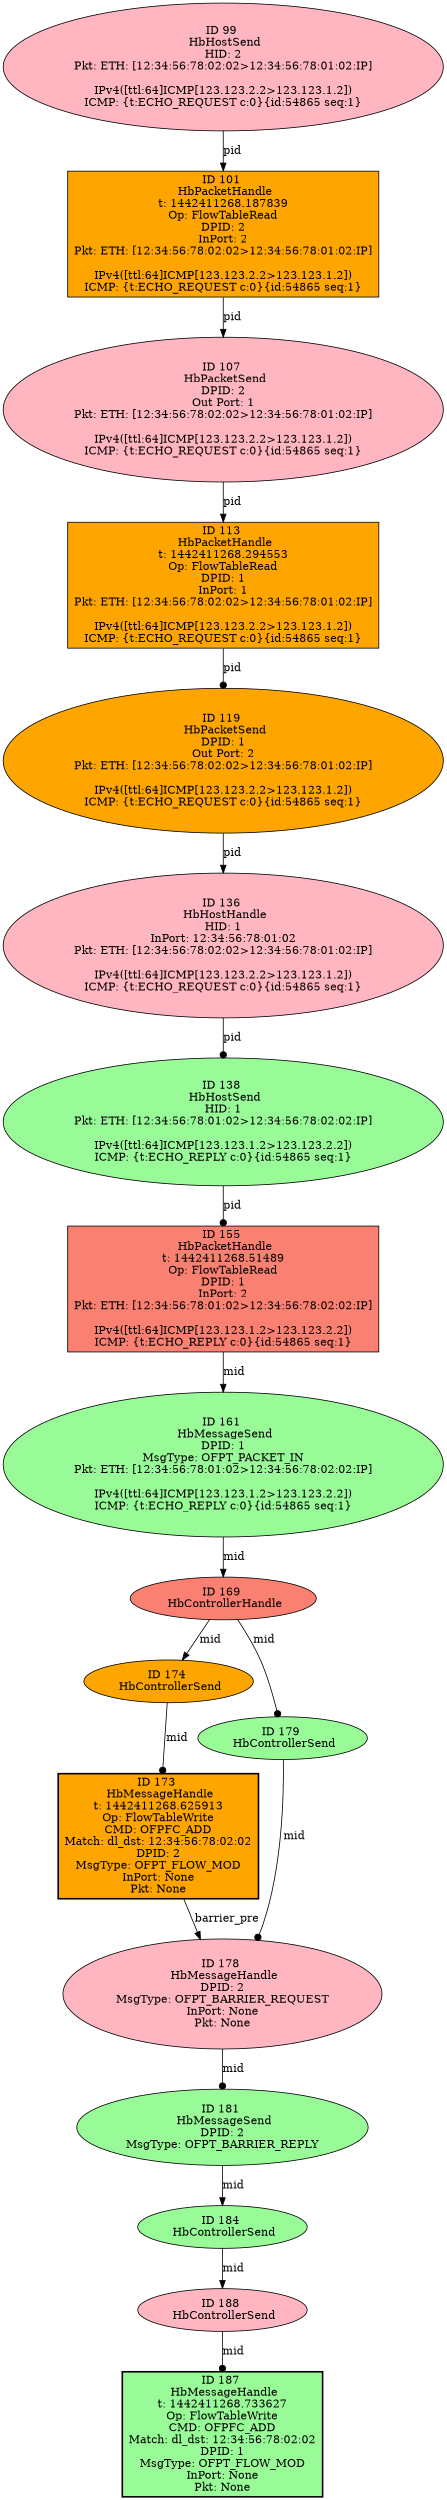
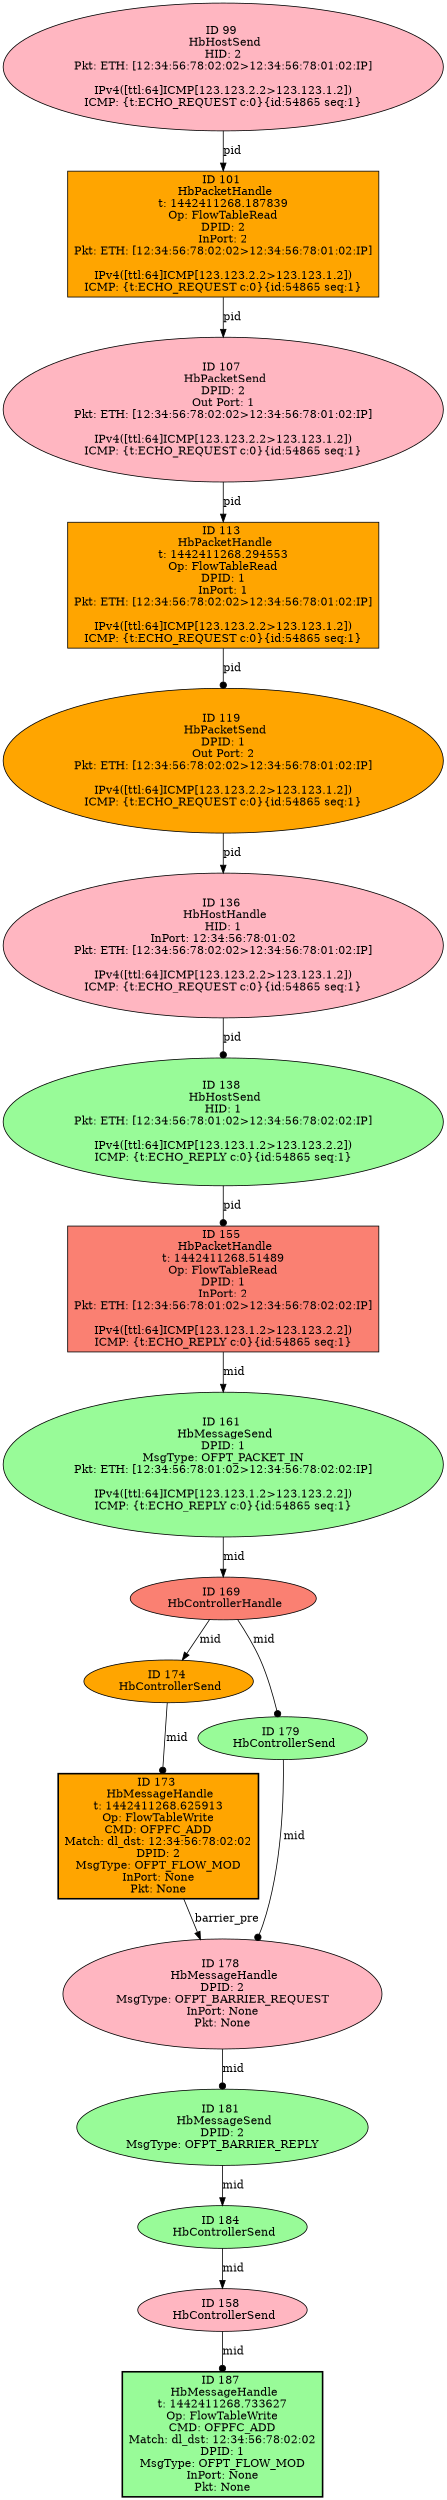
node "ID 188 HbControllerSend": label "ID 188 HbControllerSend" -> "ID 158 HbControllerSend"
